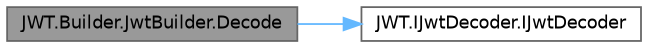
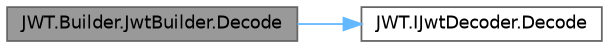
node "JWT.IJwtDecoder.IJwtDecoder": label "JWT.IJwtDecoder.IJwtDecoder" -> "JWT.IJwtDecoder.Decode"
